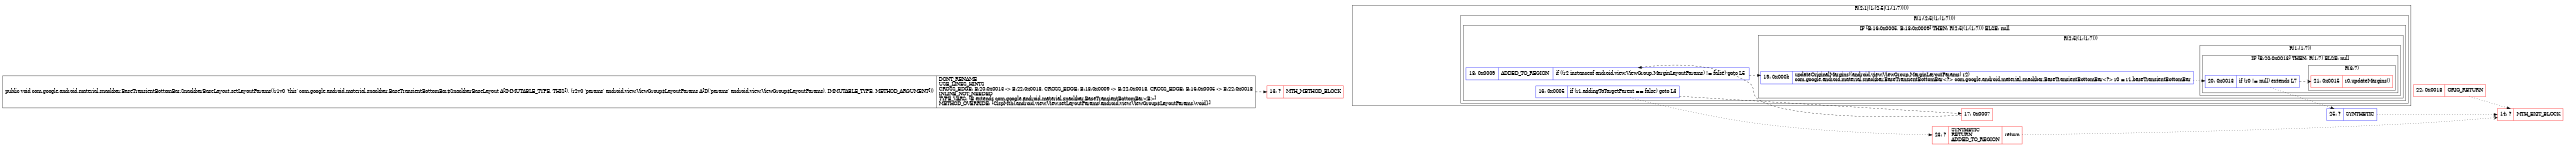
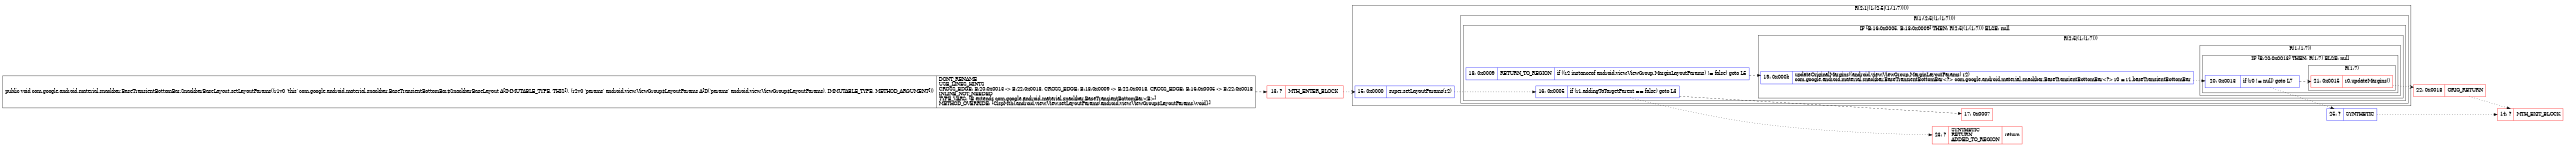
cluster "R(6:7)": label "R(6:7)" -> "R(1:7)"
node "18: 0x0009": text "ADDED_TO_REGION" -> "RETURN_TO_REGION"
node "20: 0x0013": text "if (r0 != null) extends L7" -> "if (r0 != null) goto L7"
edge "21: 0x0015" -> "22: 0x0018": added
node "13: ?": text "MTH_METHOD_BLOCK" -> "MTH_ENTER_BLOCK"
node "15: 0x0000": added
edge "17: 0x0007" -> "18: 0x0009": removed
edge "23: ?" -> "14: ?": removed
